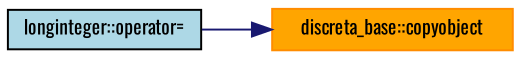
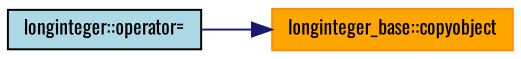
node "discreta_base::copyobject": label "discreta_base::copyobject" -> "longinteger_base::copyobject"
